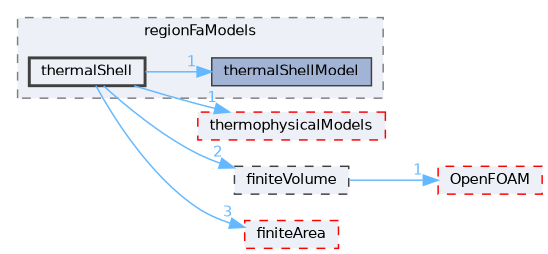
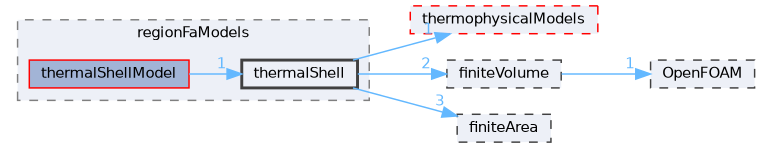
edge "thermalShell" -> "thermalShellModel": reversed
node "thermalShellModel": color grey25 -> red
node "OpenFOAM": color red -> grey25
node "finiteArea": color red -> grey25
